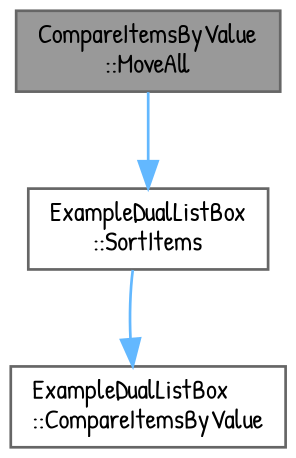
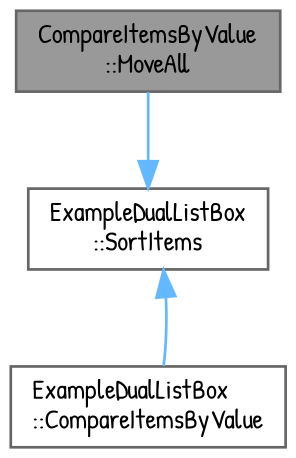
edge "ExampleDualListBox ::SortItems" -> "ExampleDualListBox ::CompareItemsByValue": reversed
